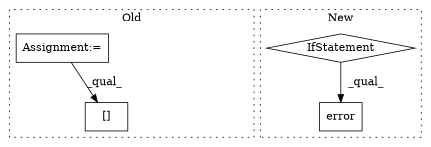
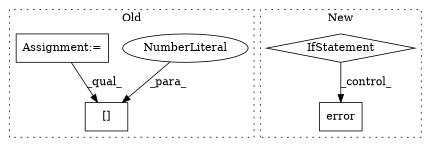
node "NumberLiteral": added
edge "IfStatement" -> "error": label "_qual_" -> "_control_"
